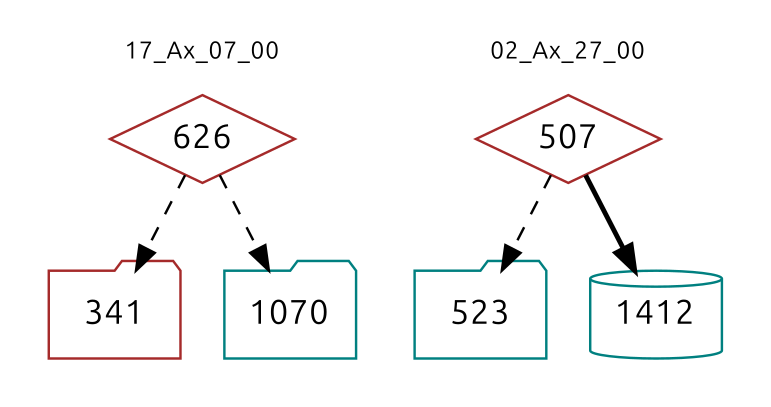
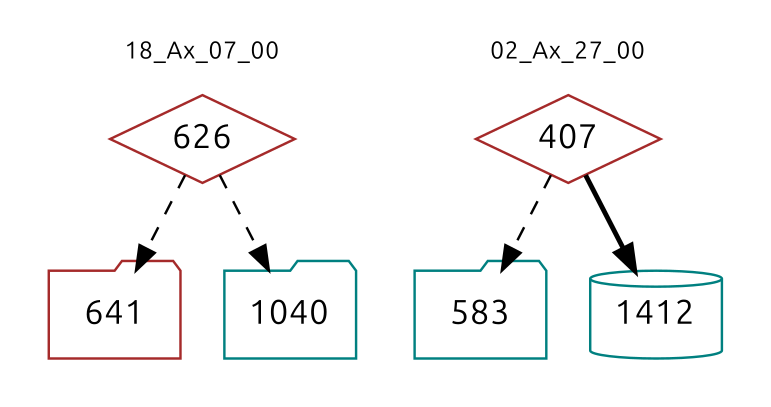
cluster "17_Ax_07_00": label "17_Ax_07_00" -> "18_Ax_07_00"
node "507": label "507" -> "407"
node "341": label "341" -> "641"
node "1070": label "1070" -> "1040"
node "523": label "523" -> "583"
